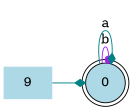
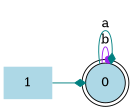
node "9": label "9" -> "1"
